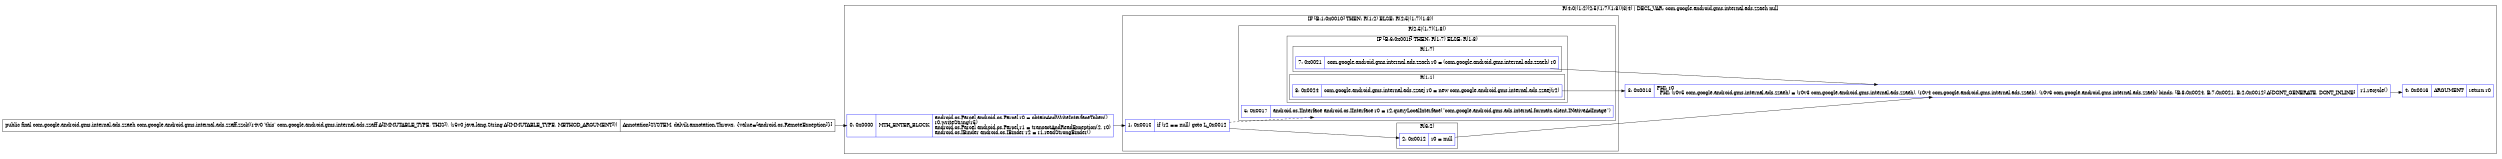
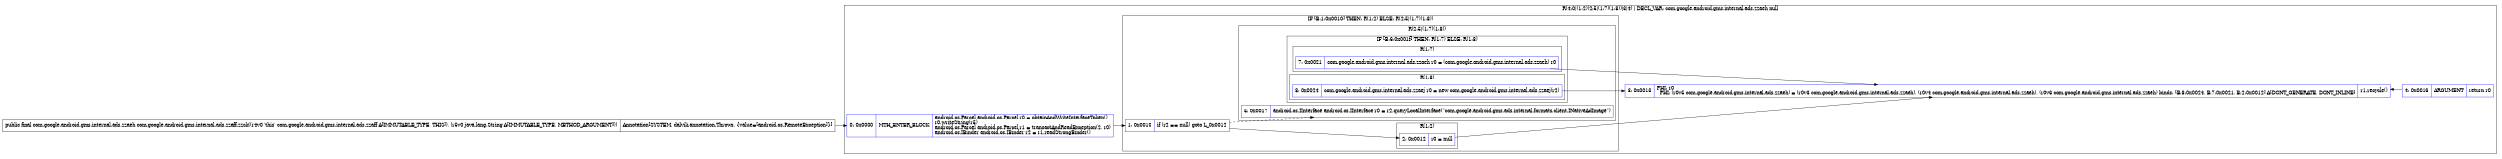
cluster "R(1:1)": label "R(1:1)" -> "R(1:8)"
edge "3: 0x0013" -> "4: 0x0016": reversed
cluster "R(6:2)": label "R(6:2)" -> "R(1:2)"
